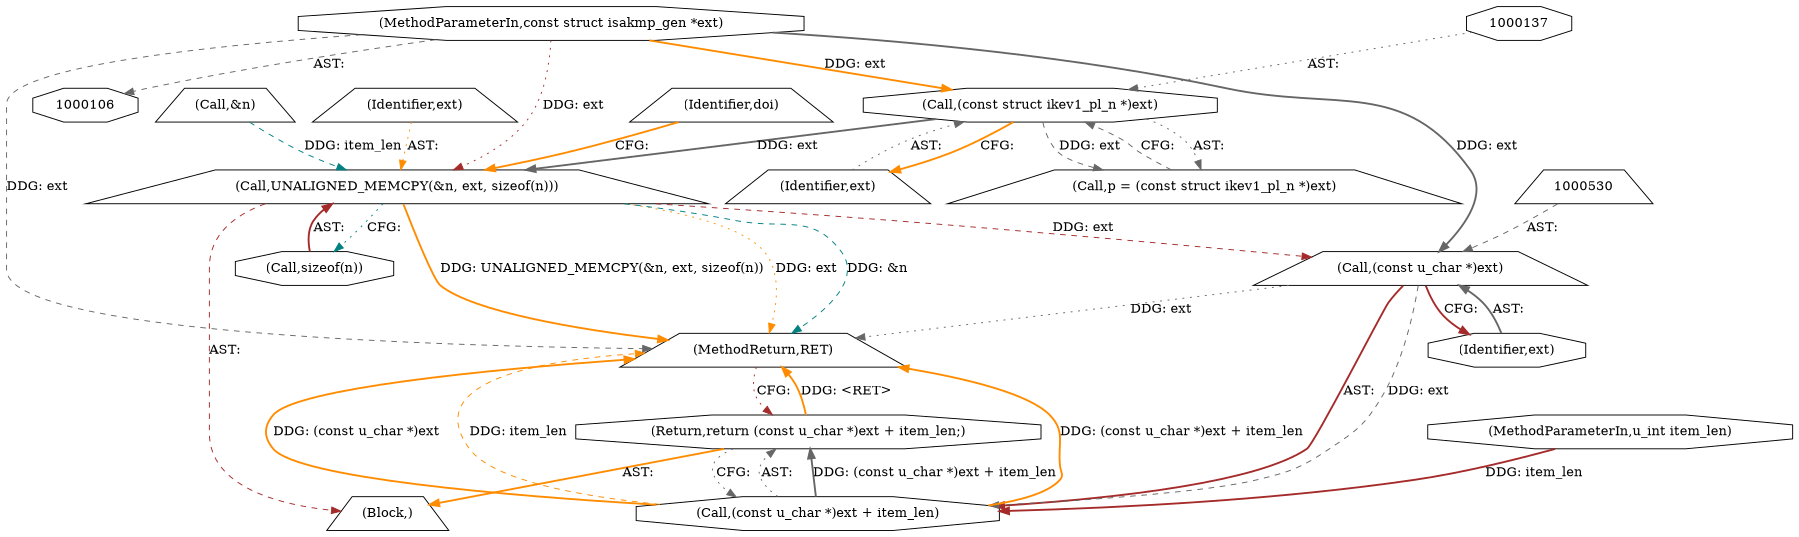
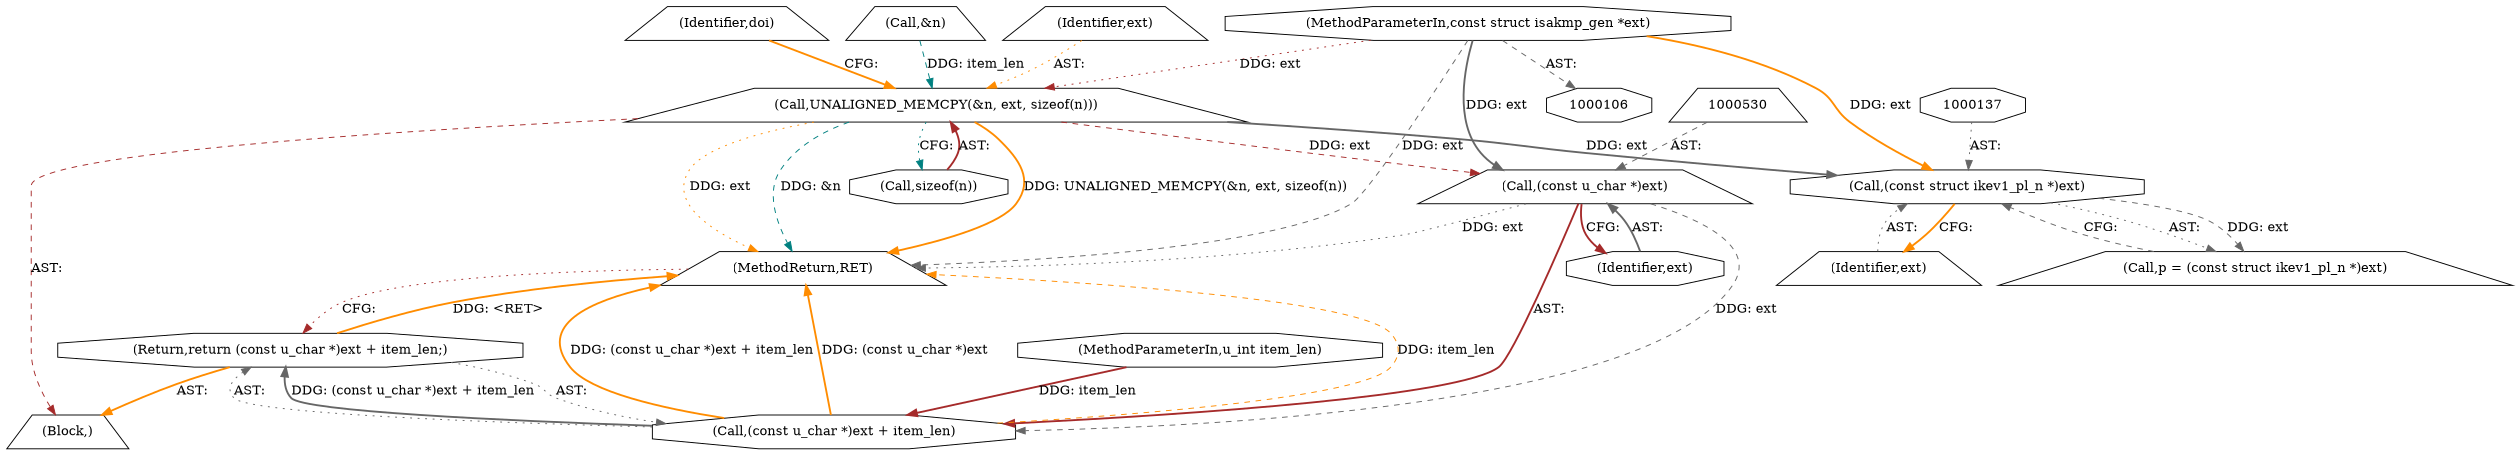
edge "(Call,(const struct ikev1_pl_n *)ext)" -> "(Call,UNALIGNED_MEMCPY(&n, ext, sizeof(n)))": reversed
edge "(Return,return (const u_char *)ext + item_len;)" -> "(Call,(const u_char *)ext + item_len)": label "CFG: " -> "AST: "
